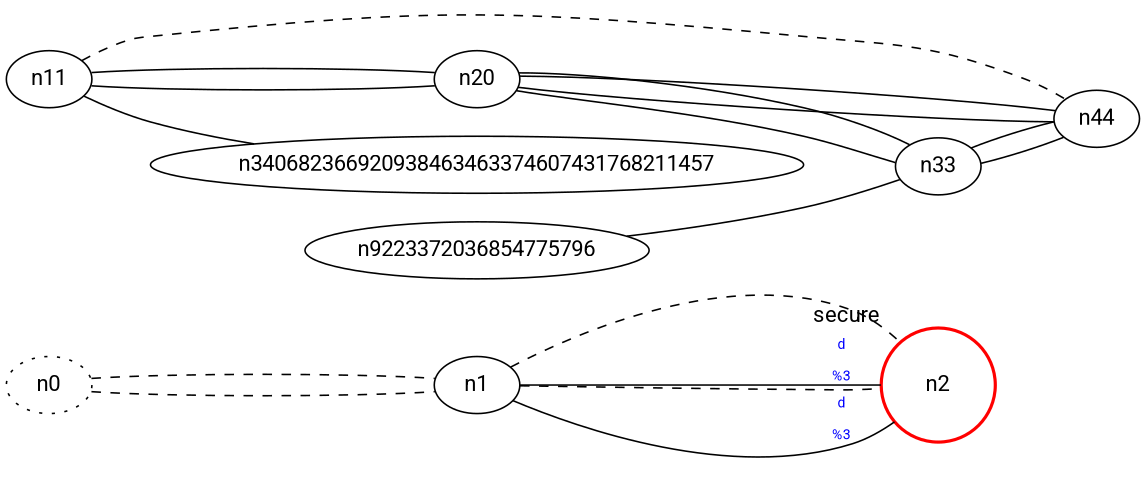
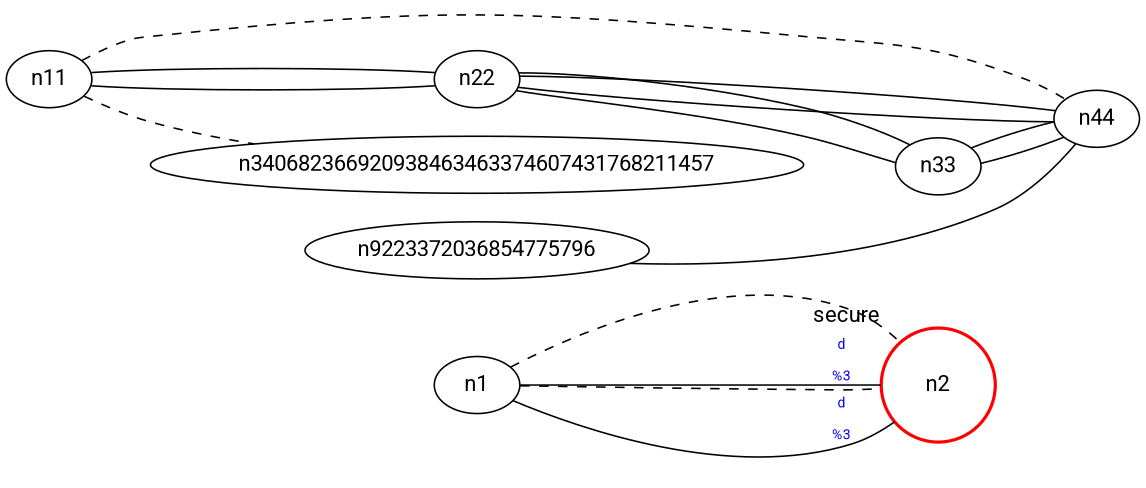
node "n20": label "n20" -> "n22"
edge "n11" -- "n340682366920938463463374607431768211457": style solid -> dashed
edge "n33" -- "n9223372036854775796": now "n44" -- "n9223372036854775796"
node "n0": removed
